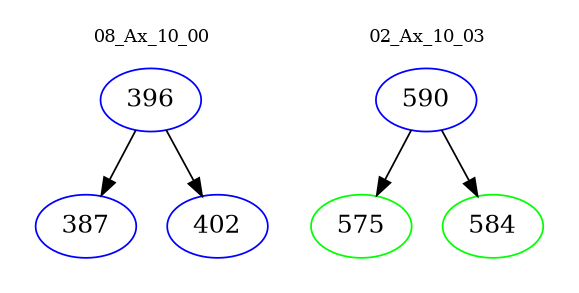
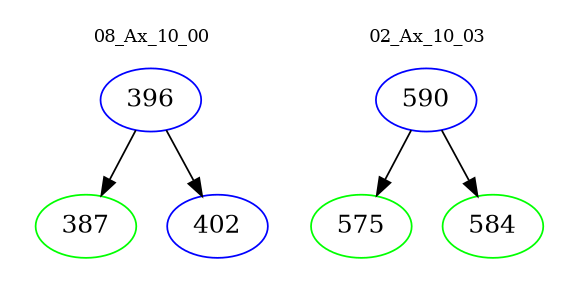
node "387": color blue -> green
